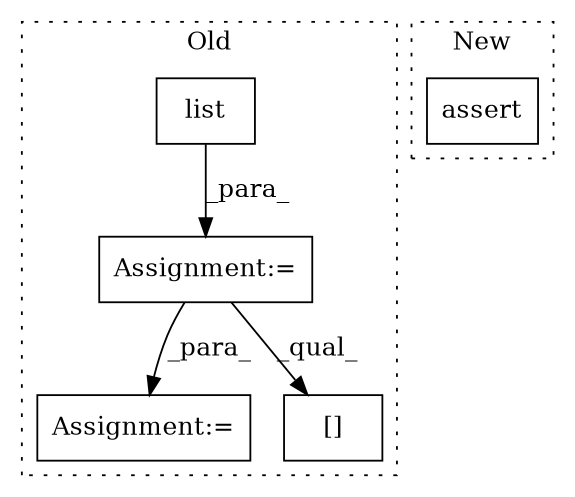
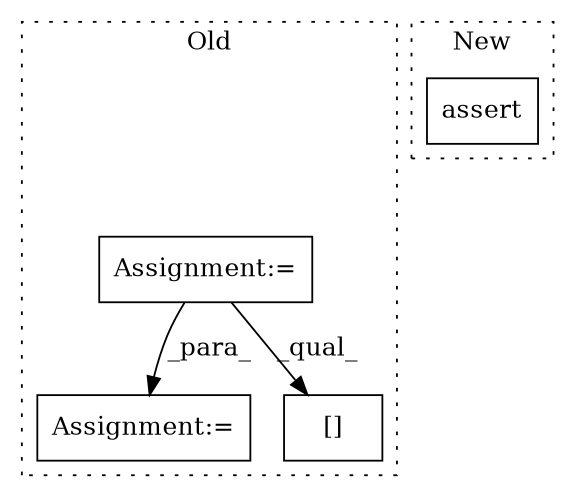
node "list": removed
